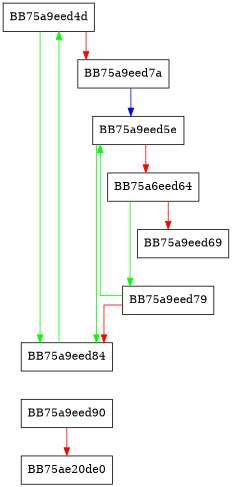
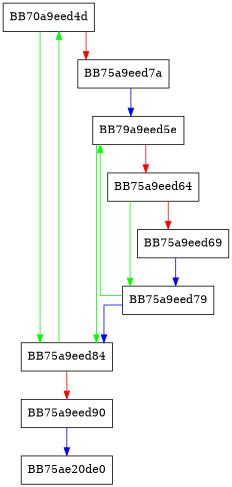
node "BB75a9eed4d": label "BB75a9eed4d" -> "BB70a9eed4d"
node "BB75a9eed5e": label "BB75a9eed5e" -> "BB79a9eed5e"
node "BB75a6eed64": label "BB75a6eed64" -> "BB75a9eed64"
edge "BB75a9eed69" -> "BB75a9eed79": added
edge "BB75a9eed79" -> "BB75a9eed84": color red -> blue
edge "BB75a9eed84" -> "BB75a9eed90": added
edge "BB75a9eed90" -> "BB75ae20de0": color red -> blue
